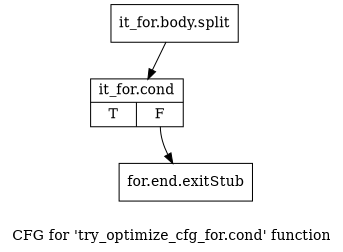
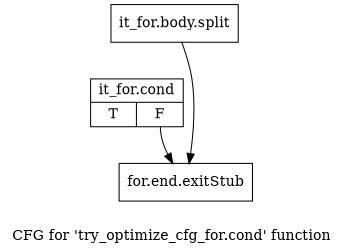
edge "it_for.body.split" -> "it_for.cond": now "it_for.body.split" -> "for.end.exitStub"
